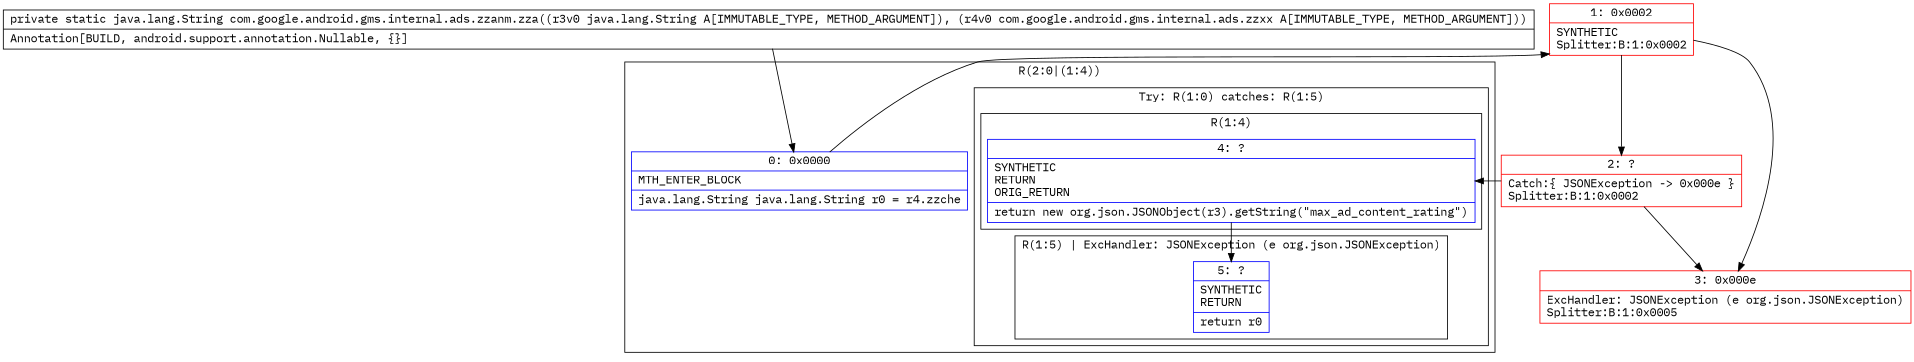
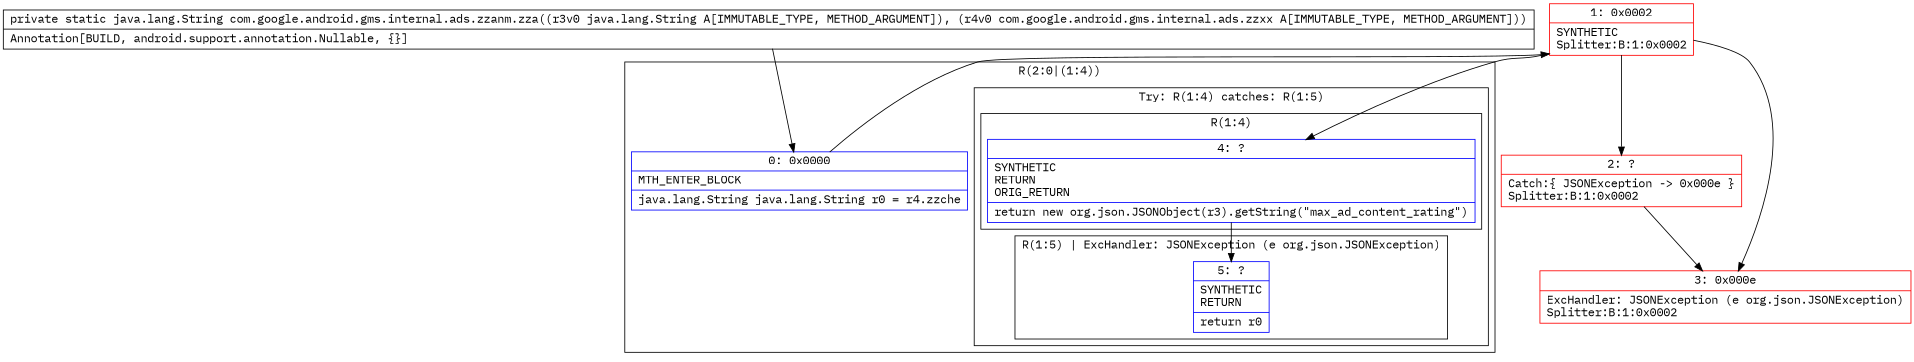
cluster "Try: R(1:0) catches: R(1:5)": label "Try: R(1:0) catches: R(1:5)" -> "Try: R(1:4) catches: R(1:5)"
edge "2: ?" -> "4: ?": now "1: 0x0002" -> "4: ?"
node "3: 0x000e": text "Splitter:B:1:0x0005" -> "Splitter:B:1:0x0002"
